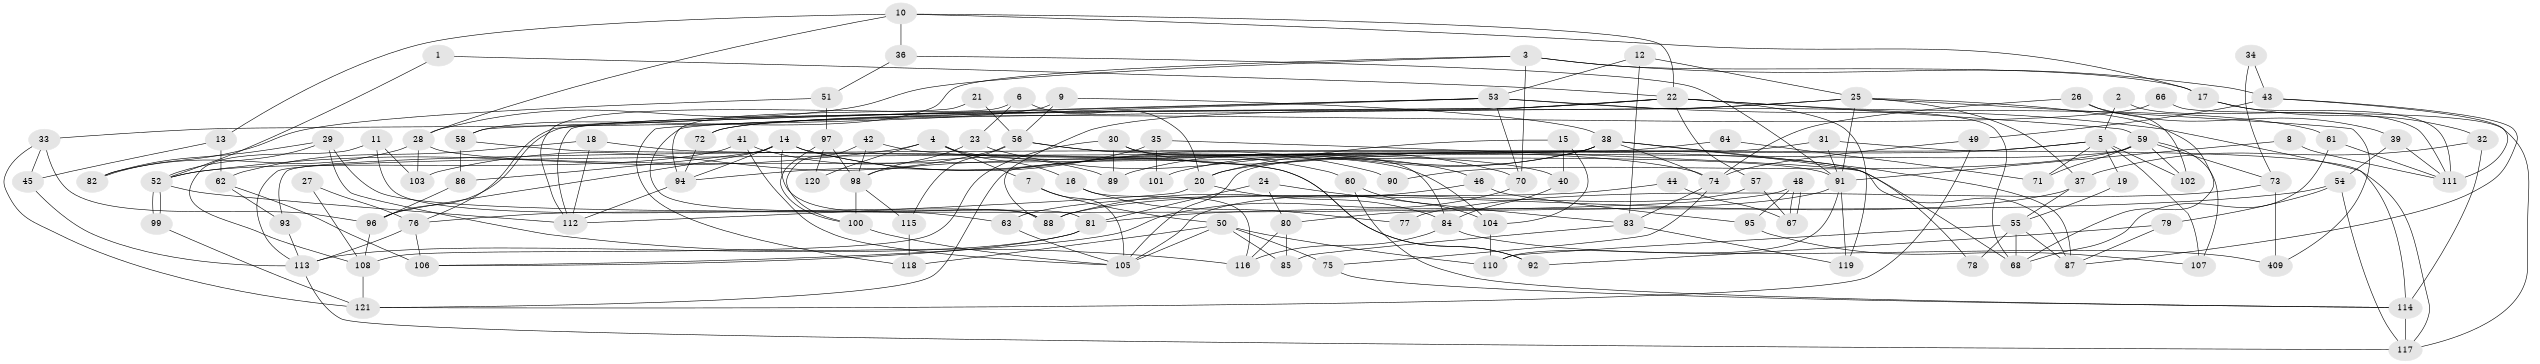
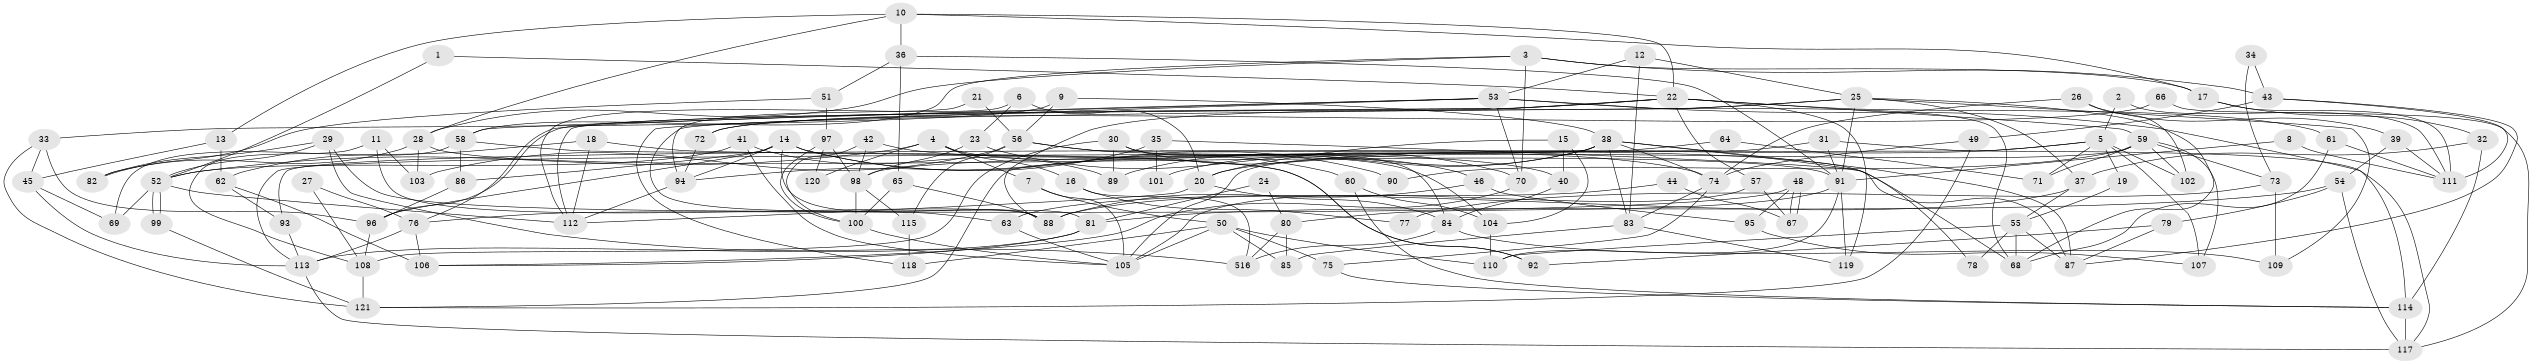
node "65": added
edge "24" -- "83": now "38" -- "83"
node "69": added
node "116": label "116" -> "516"
node "409": label "409" -> "109"
